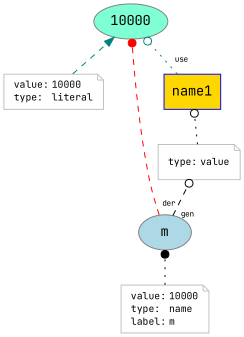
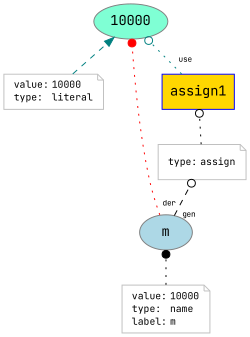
node "name1": label "name1" -> "assign1"
edge "m" -> "10000": style dashed -> dotted
node "type:": text "value" -> "assign"
